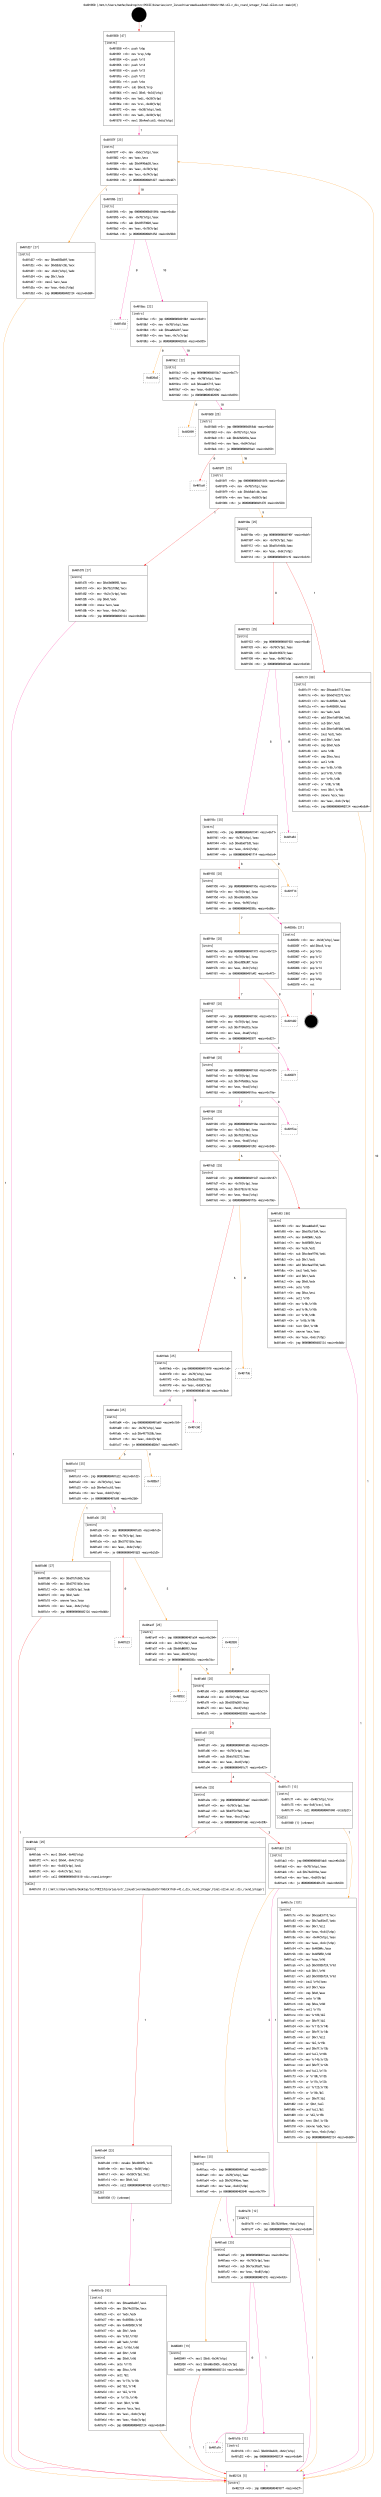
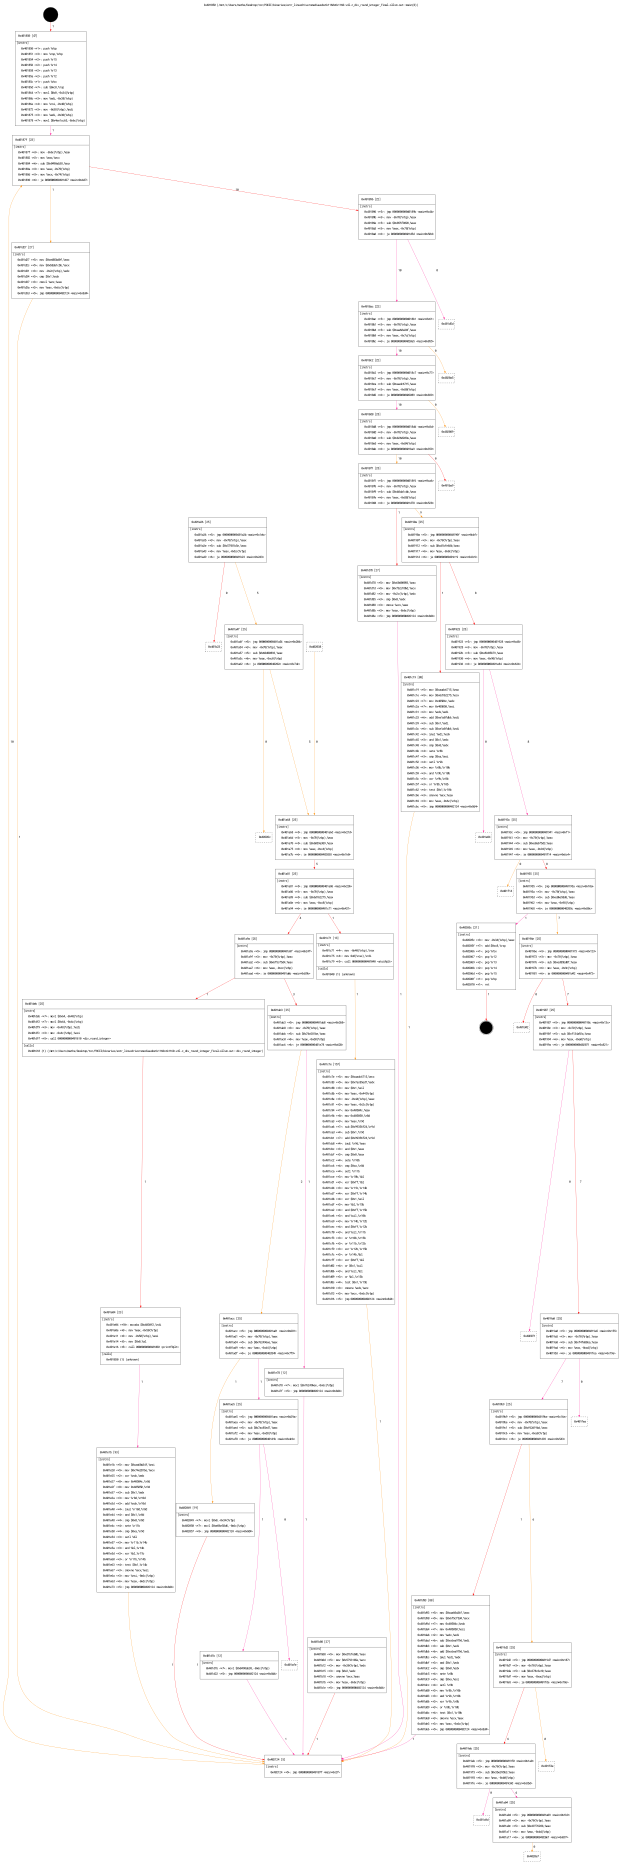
node "0x401a1d [25]": removed
